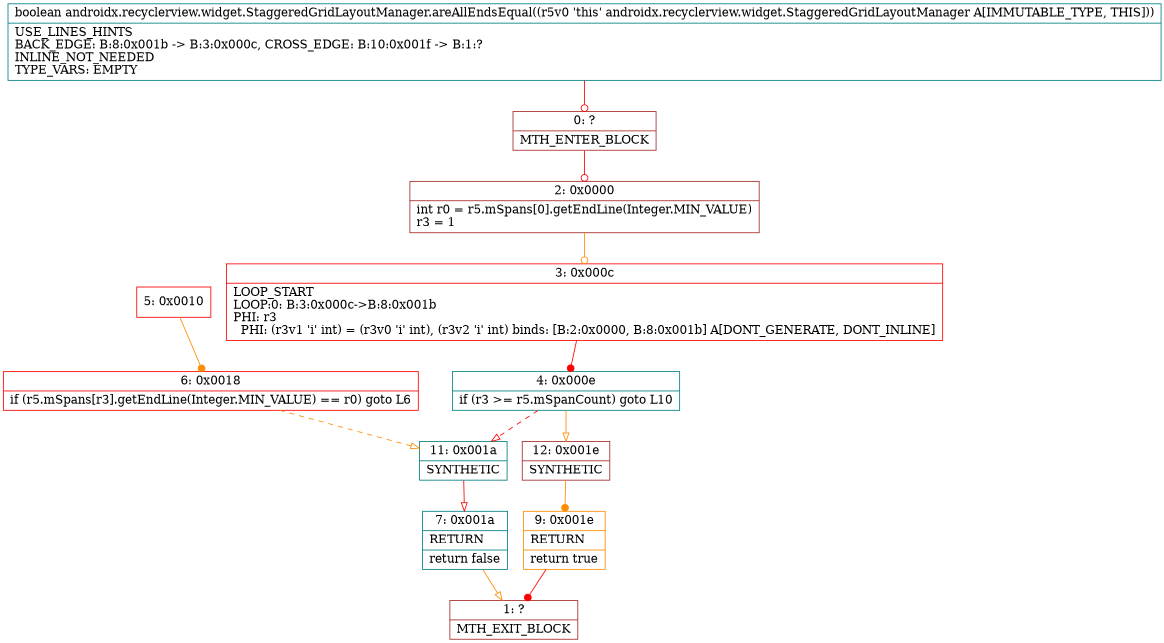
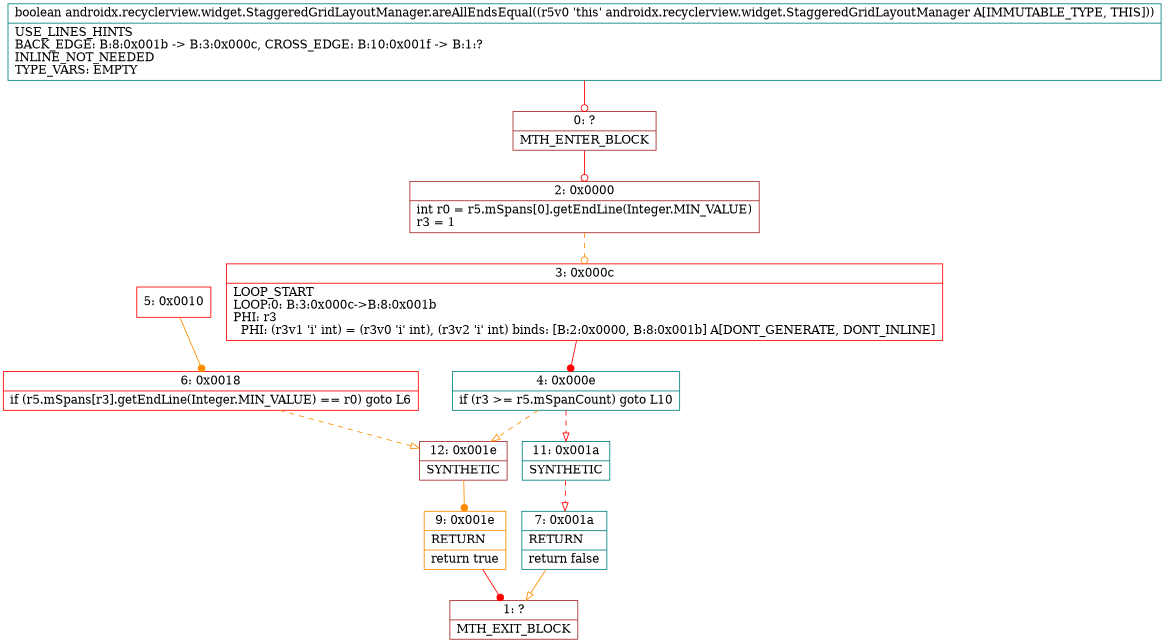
edge "2: 0x0000" -> "3: 0x000c": style solid -> dashed
edge "4: 0x000e" -> "12: 0x001e": style solid -> dashed
edge "6: 0x0018" -> "11: 0x001a": now "6: 0x0018" -> "12: 0x001e"
edge "11: 0x001a" -> "7: 0x001a": style solid -> dashed
